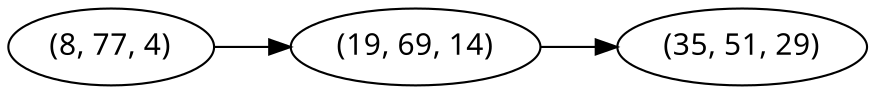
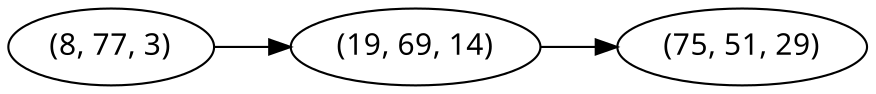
node "(8, 77, 4)": label "(8, 77, 4)" -> "(8, 77, 3)"
node "(35, 51, 29)": label "(35, 51, 29)" -> "(75, 51, 29)"
